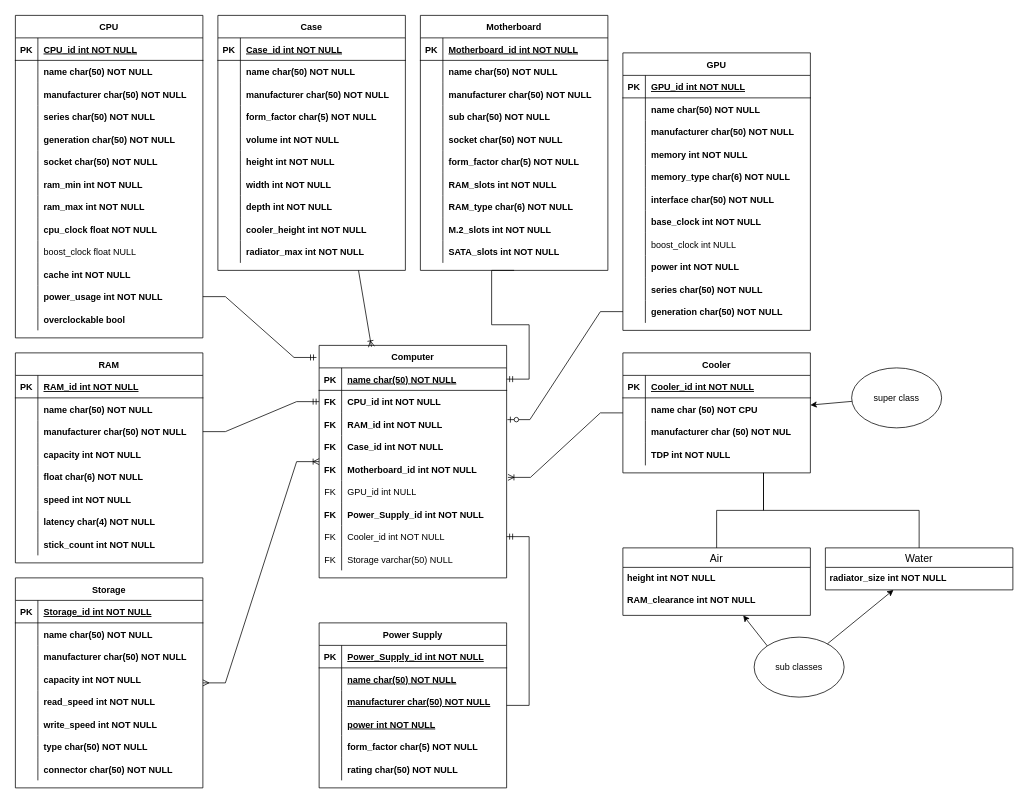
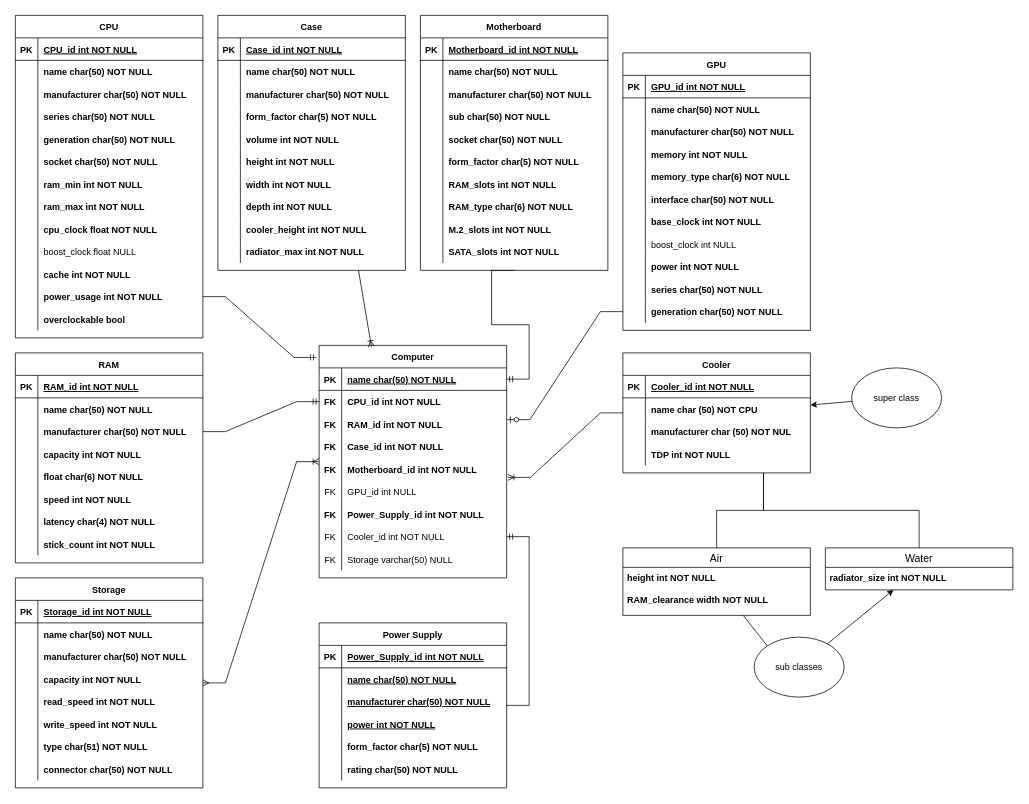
node "RAM_clearance int NOT NULL": label "RAM_clearance int NOT NULL" -> "RAM_clearance width NOT NULL"
edge "sub classes" -> "Air": arrowhead classic -> none
node "type char(50) NOT NULL": label "type char(50) NOT NULL" -> "type char(51) NOT NULL"
